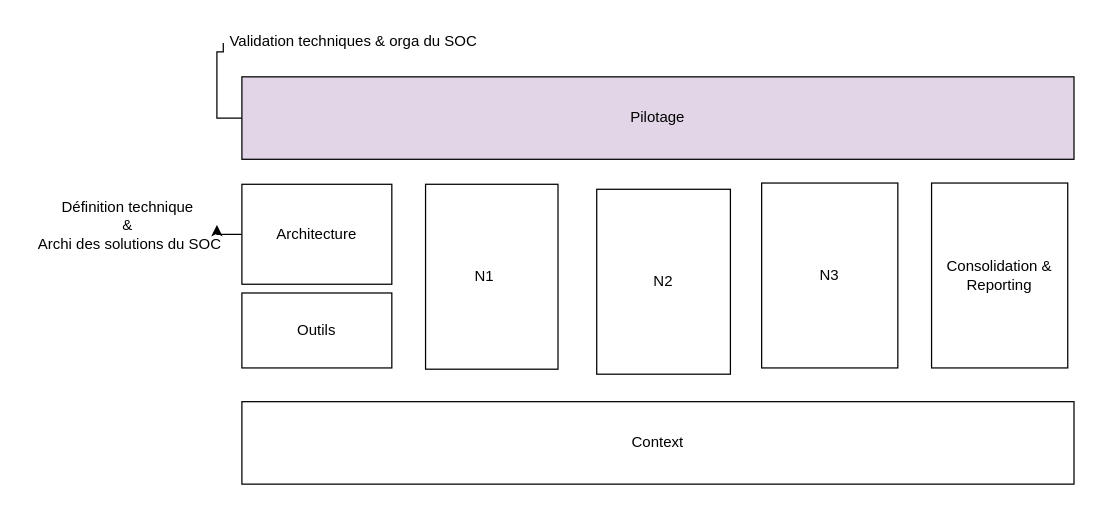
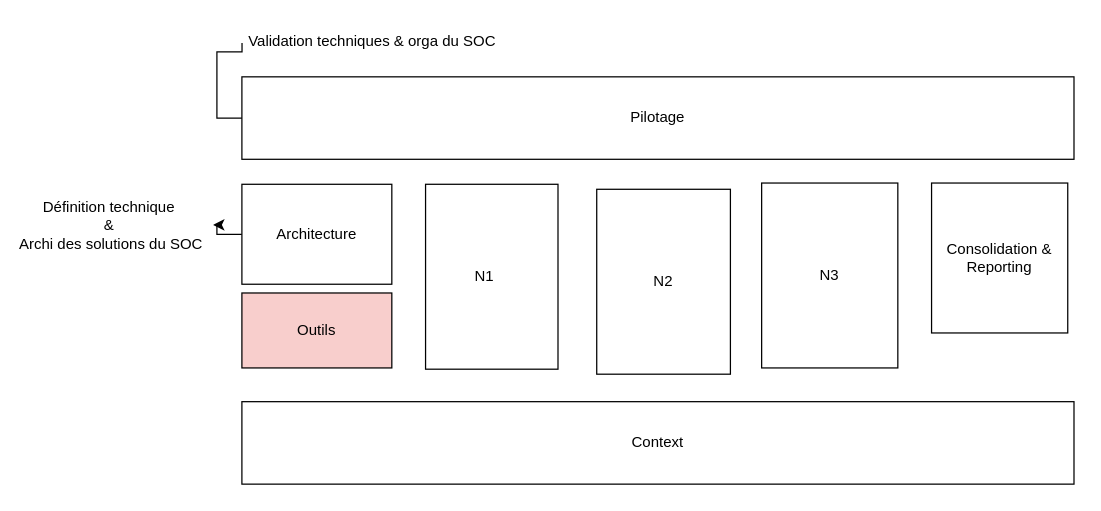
node "Validation techniques & orga du SOC": moved (353, 42) -> (372, 42)
node "Pilotage": fillcolor #e1d5e7 -> #ffffff
node "Définition technique & Archi des solutions du SOC": moved (129, 225) -> (110, 225)
node "Consolidation & Reporting": size 136x185 -> 136x150
node "Outils": fillcolor #ffffff -> #f8cecc
